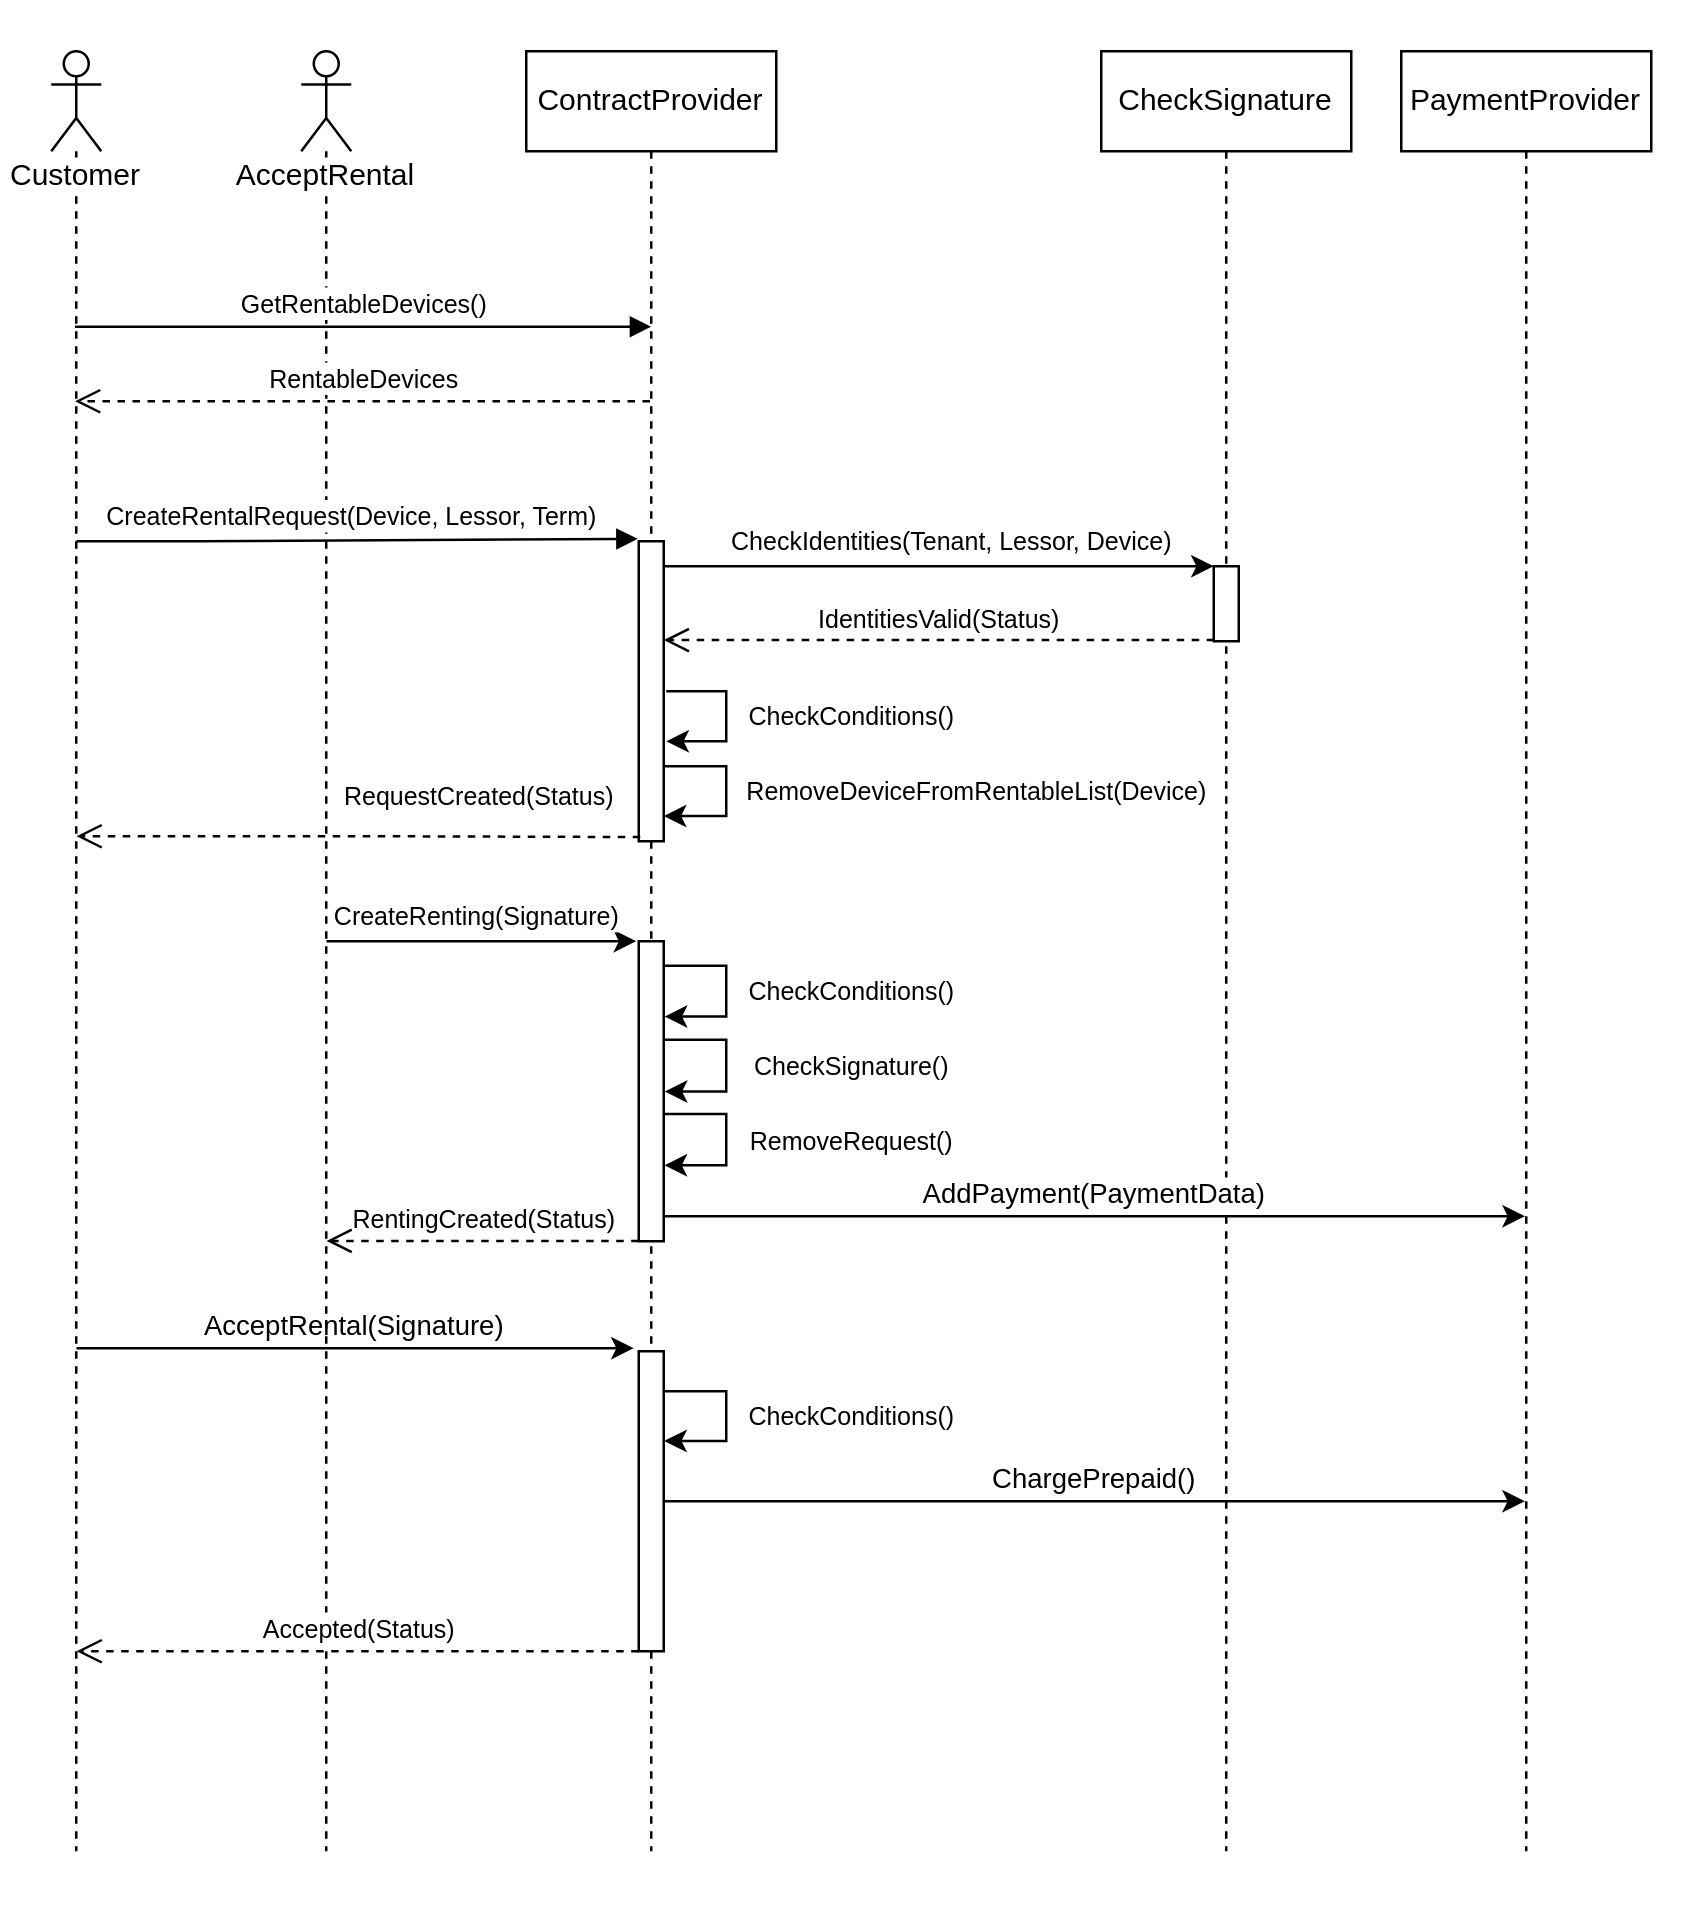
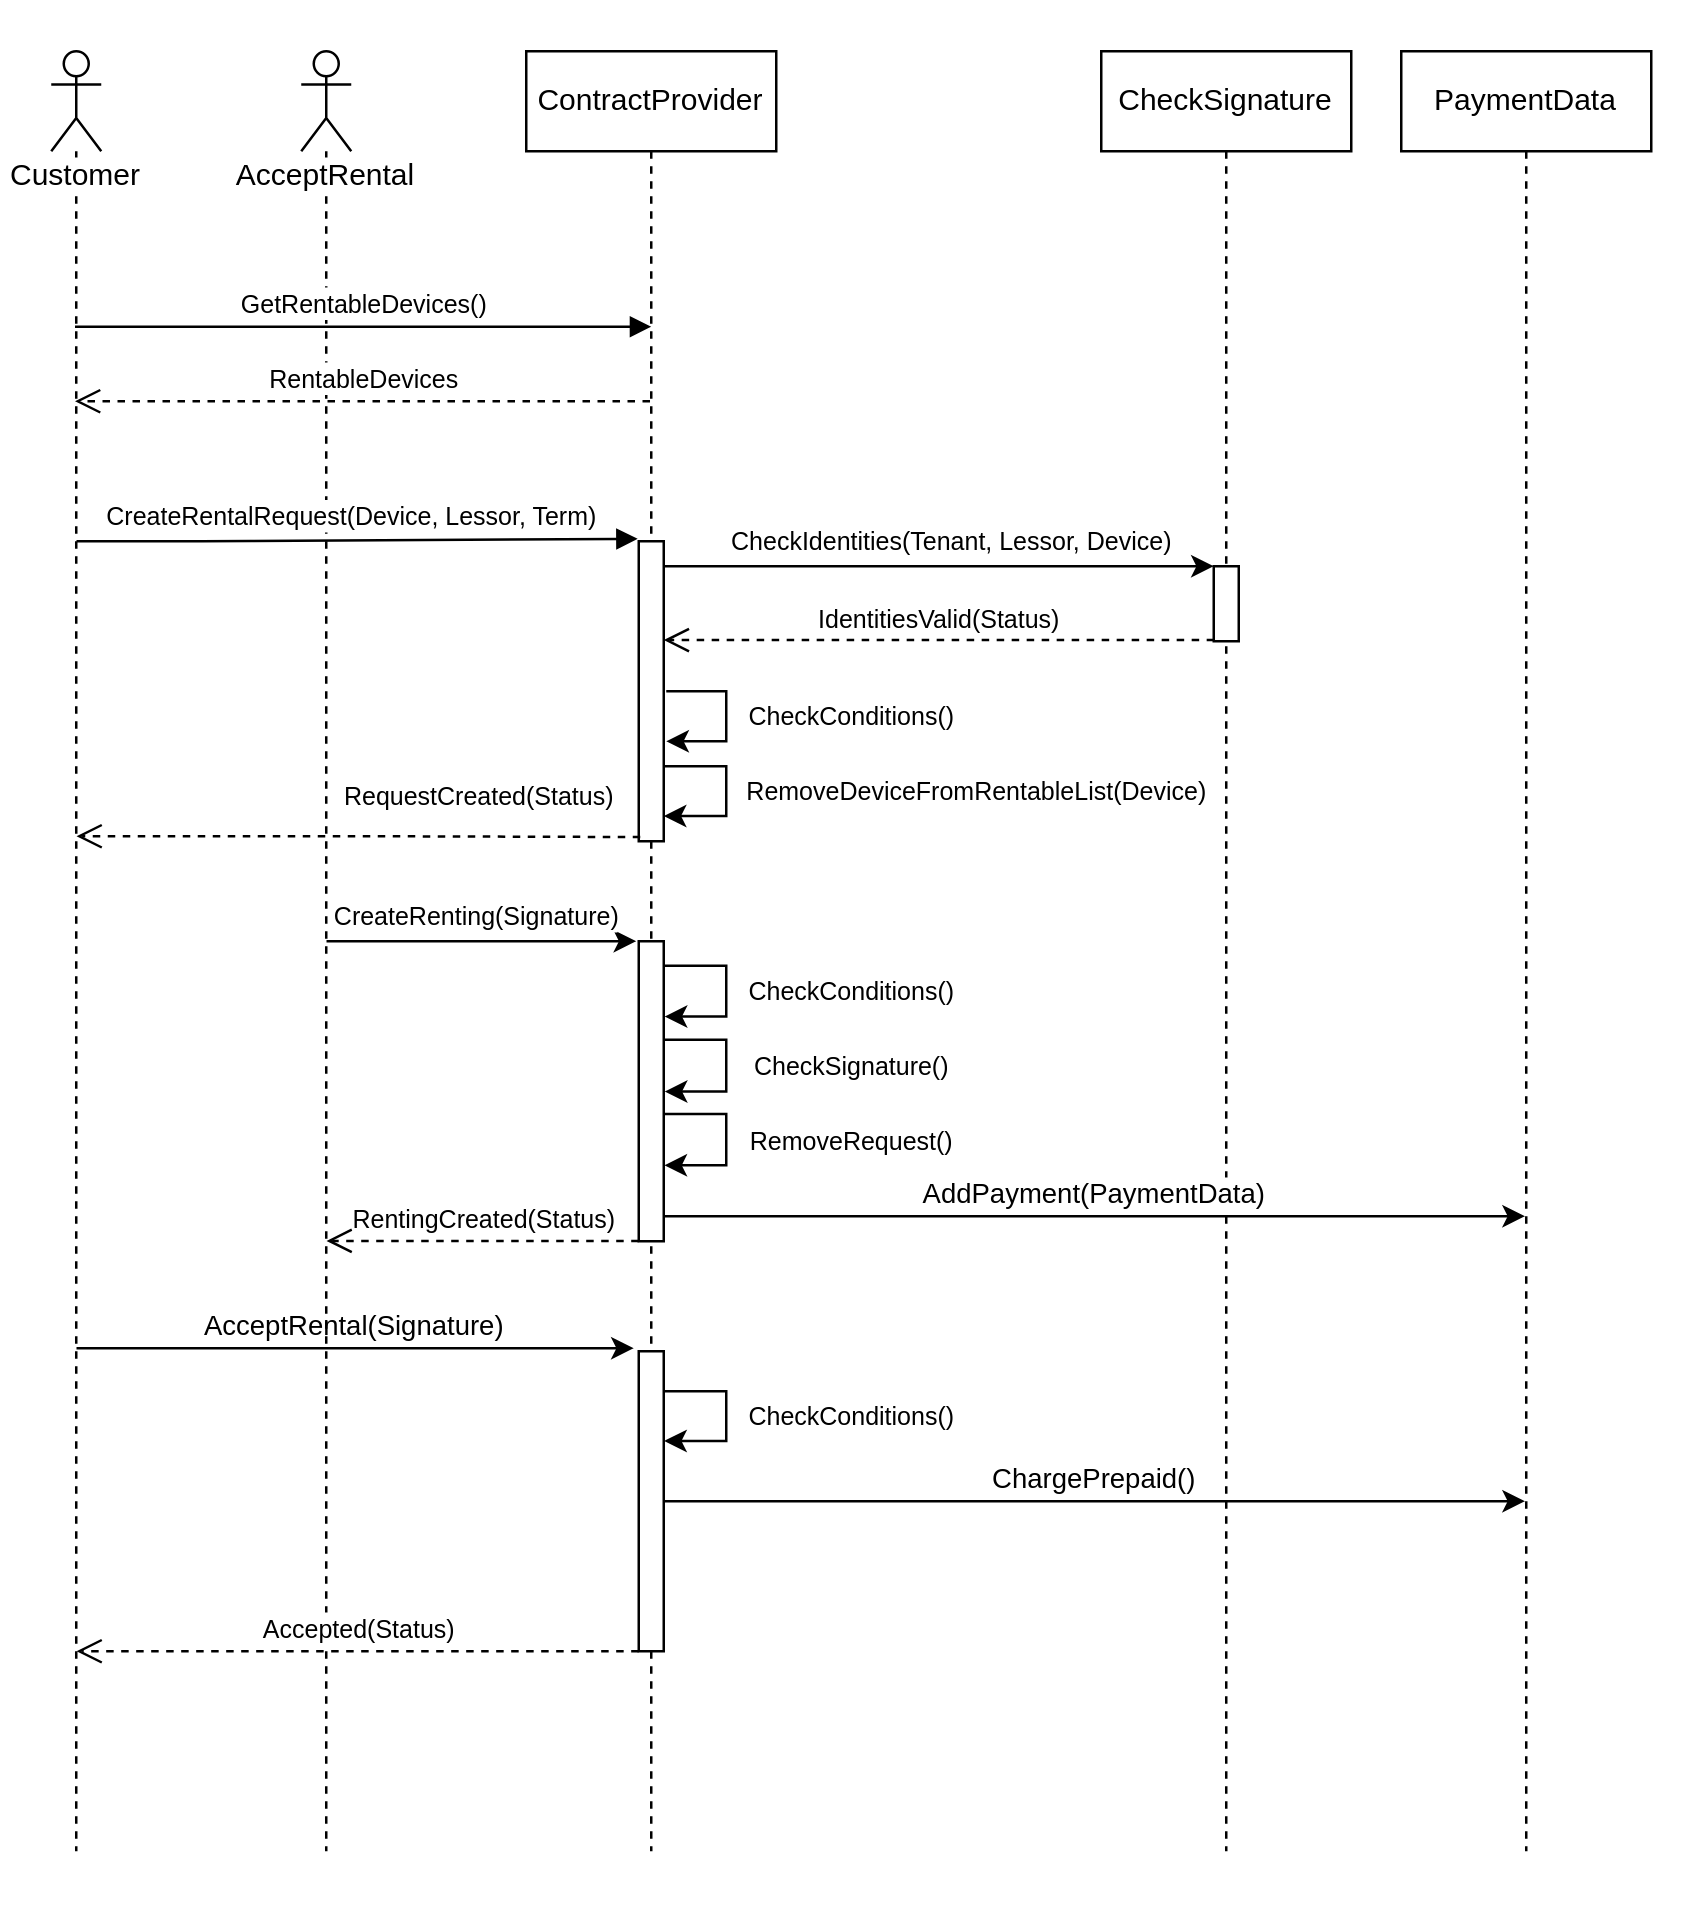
node "PaymentProvider": label "PaymentProvider" -> "PaymentData"
